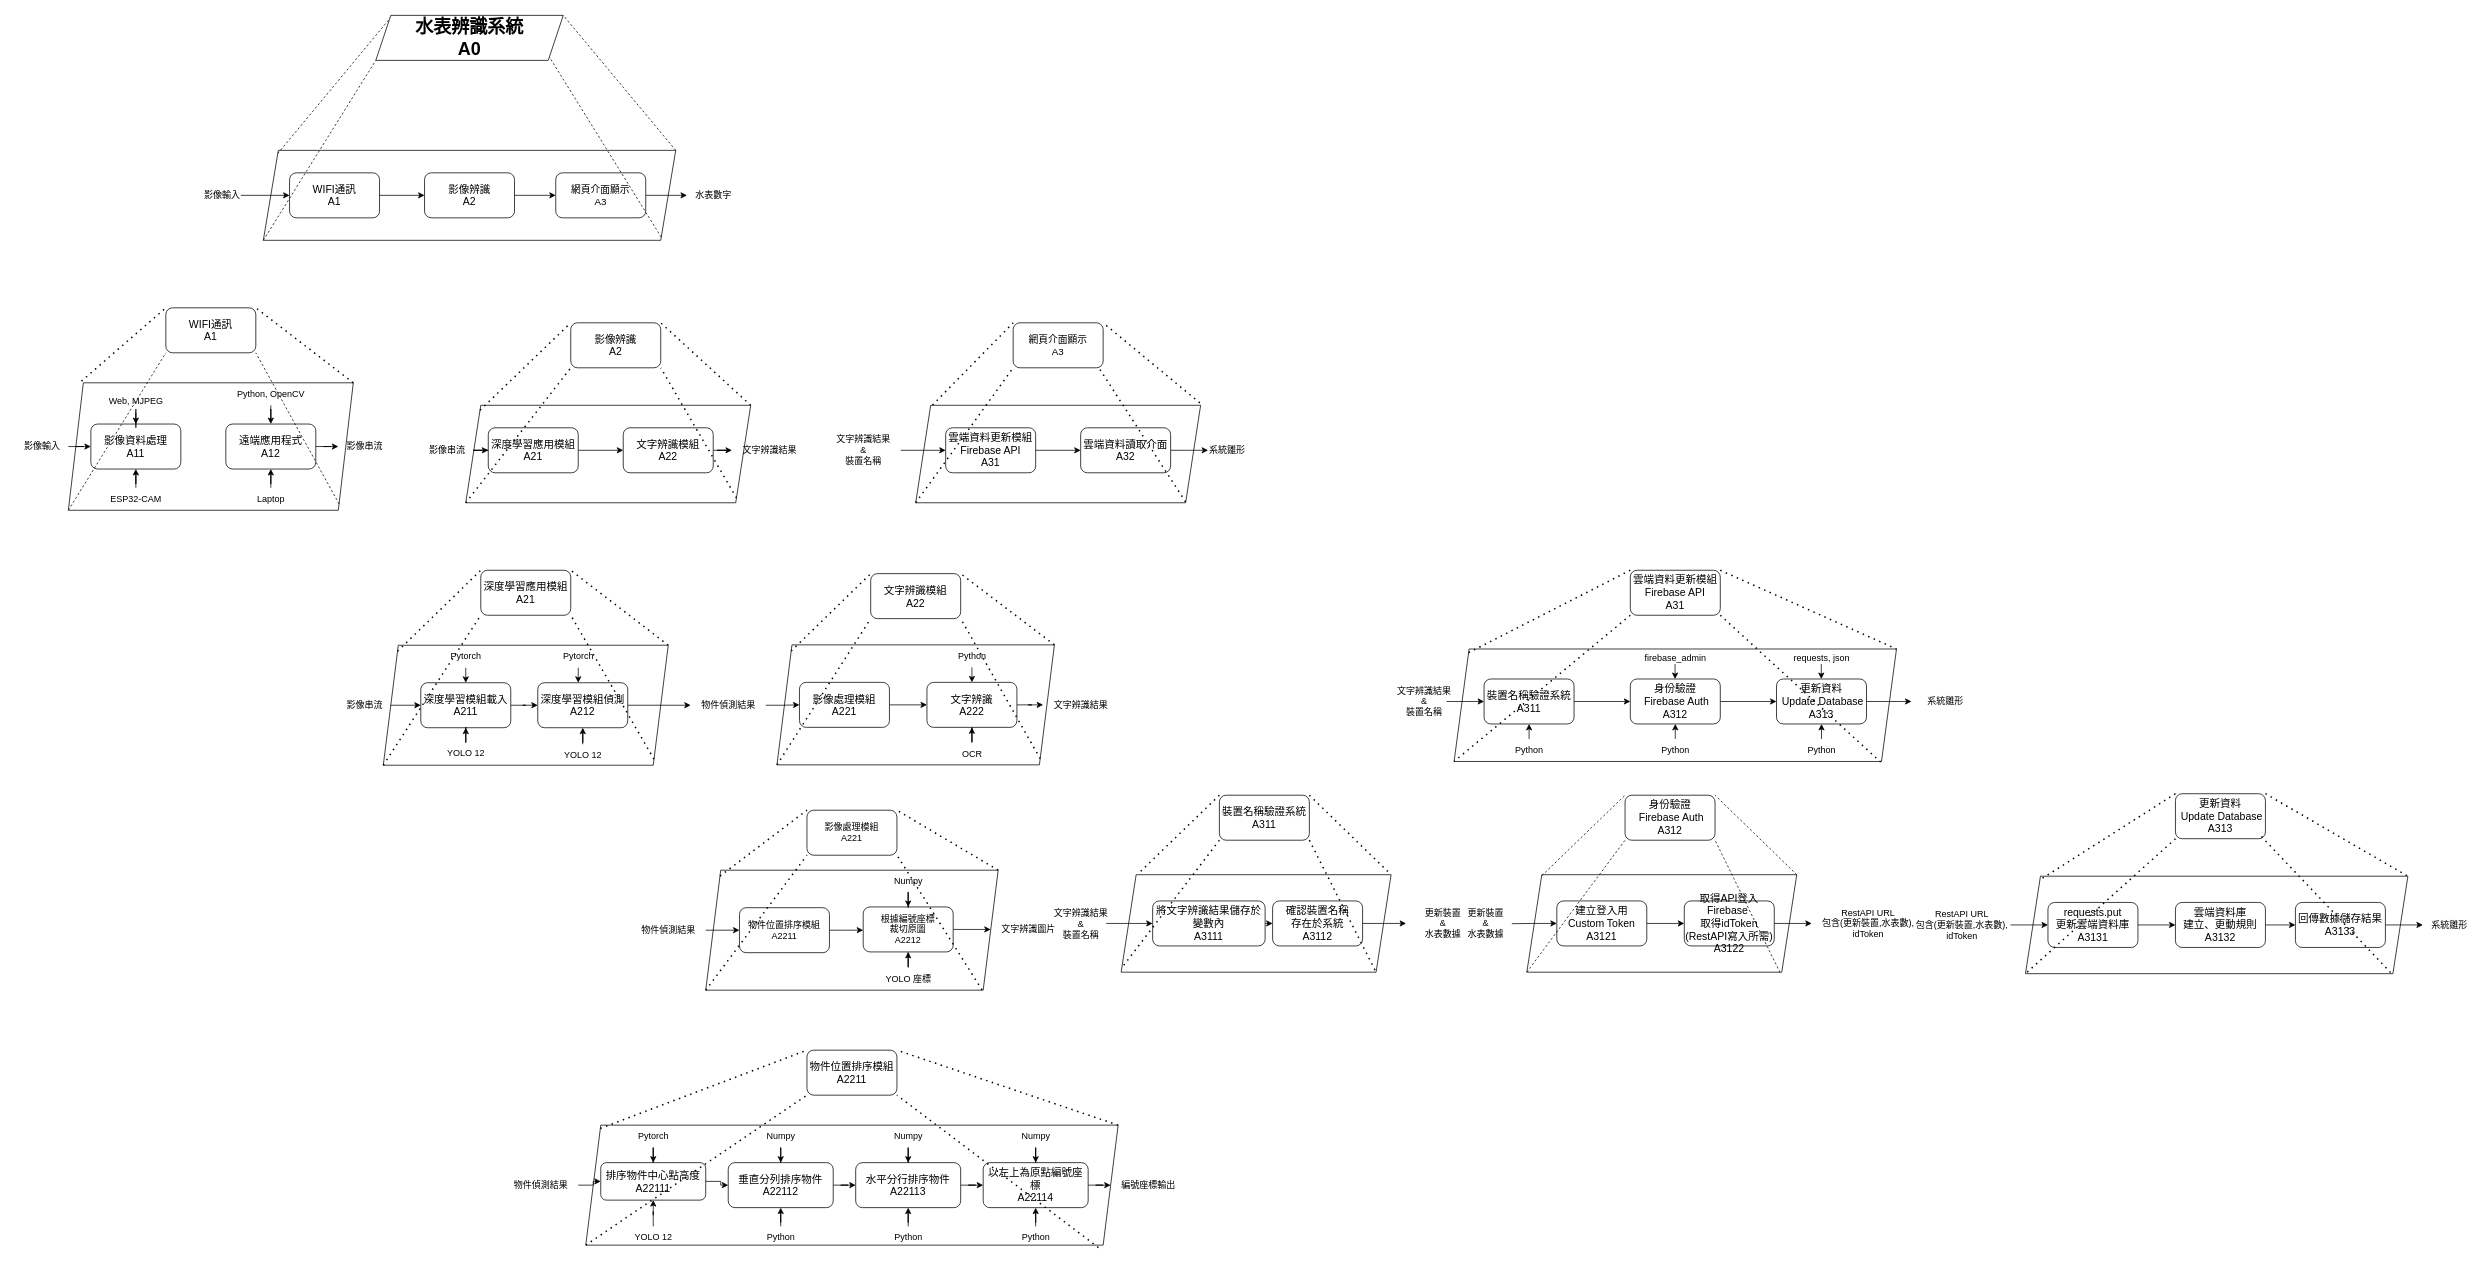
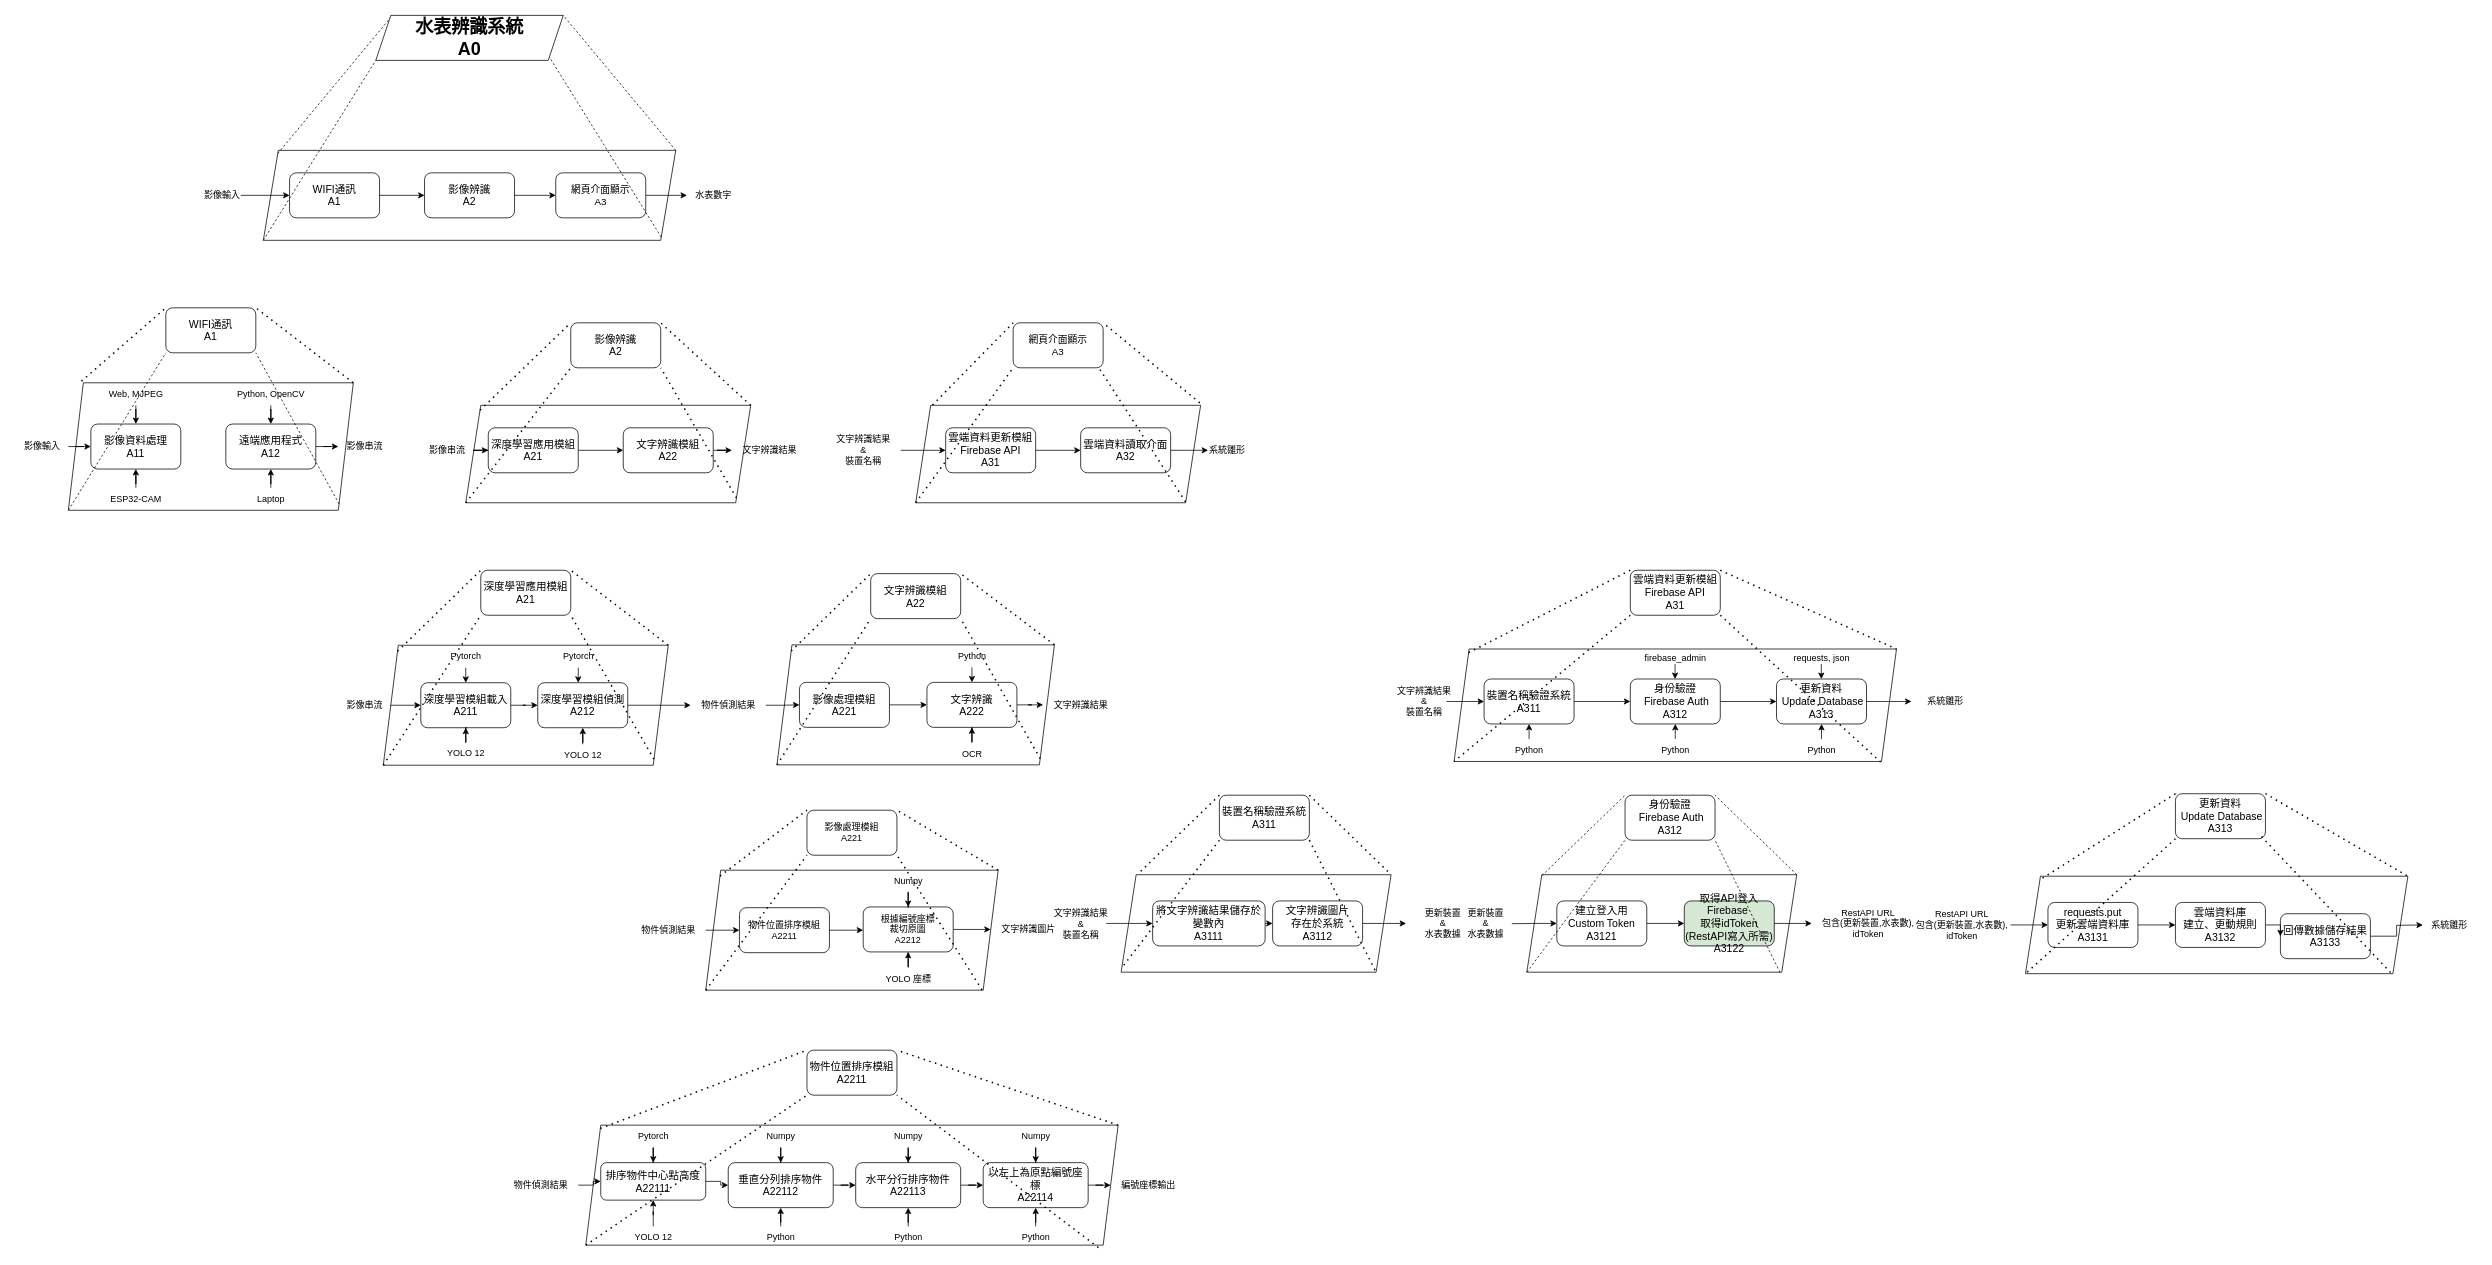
node "Web, MJPEG": moved (135, 402) -> (135, 394)
node "確認裝置名稱 存在於系統 A3112": label "確認裝置名稱 存在於系統 A3112" -> "文字辨識圖片 存在於系統 A3112"
node "取得API登入Firebase 取得idToken (RestAPI寫入所需) A3122": fillcolor #ffffff -> #d5e8d4
node "回傳數據儲存結果 A3133": moved (2340, 925) -> (2325, 936)
